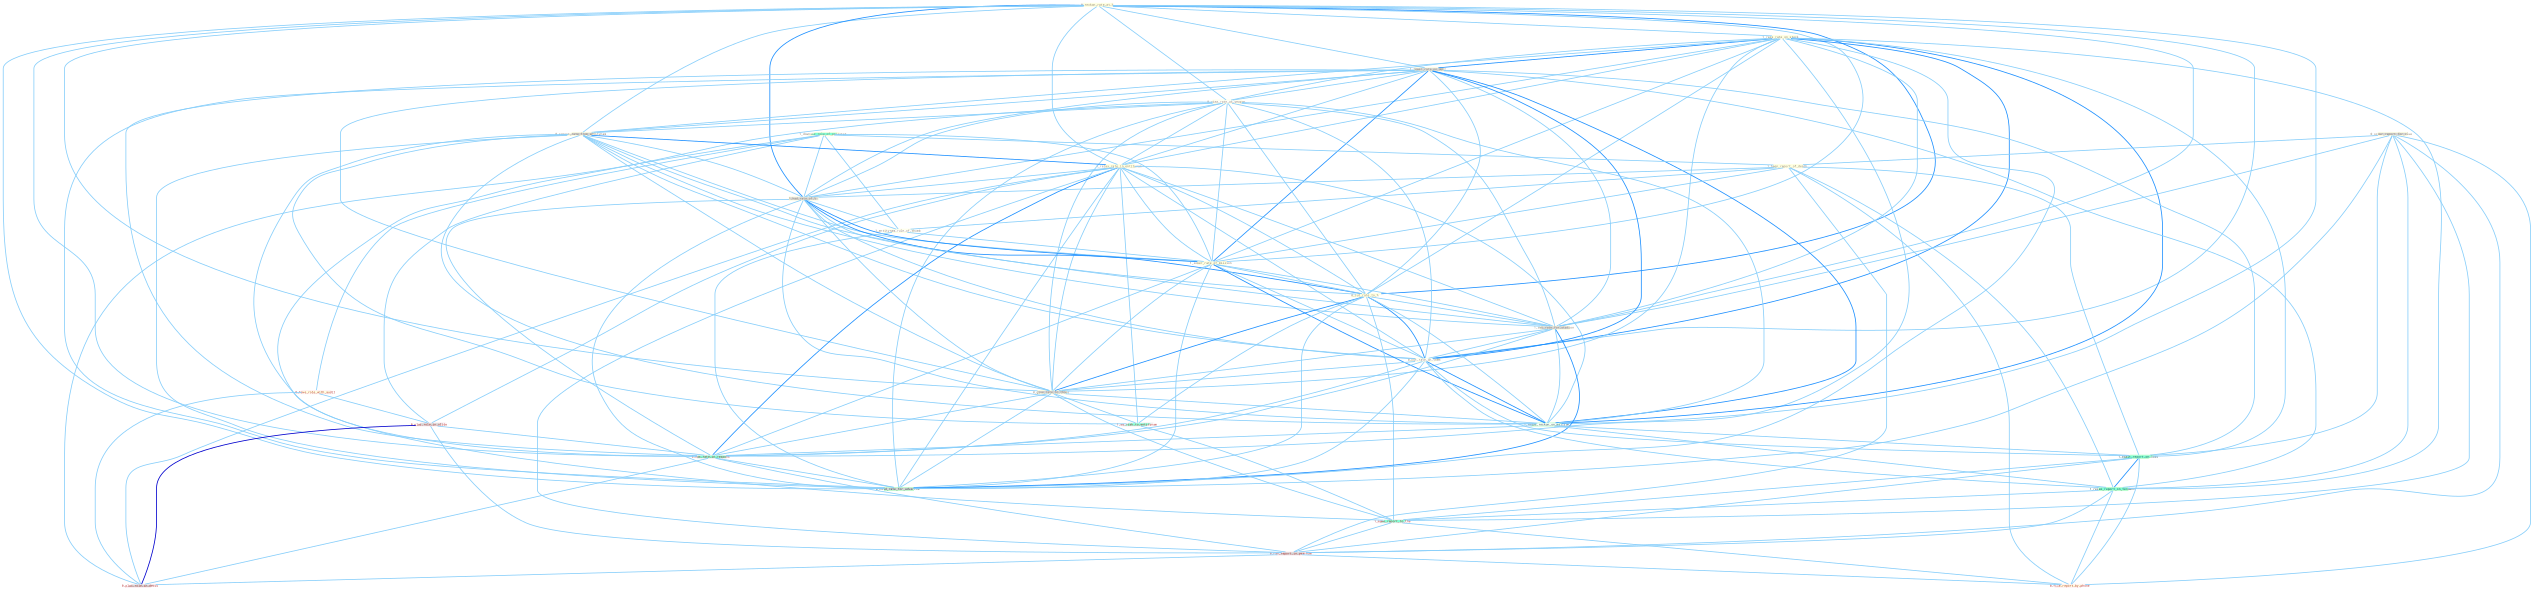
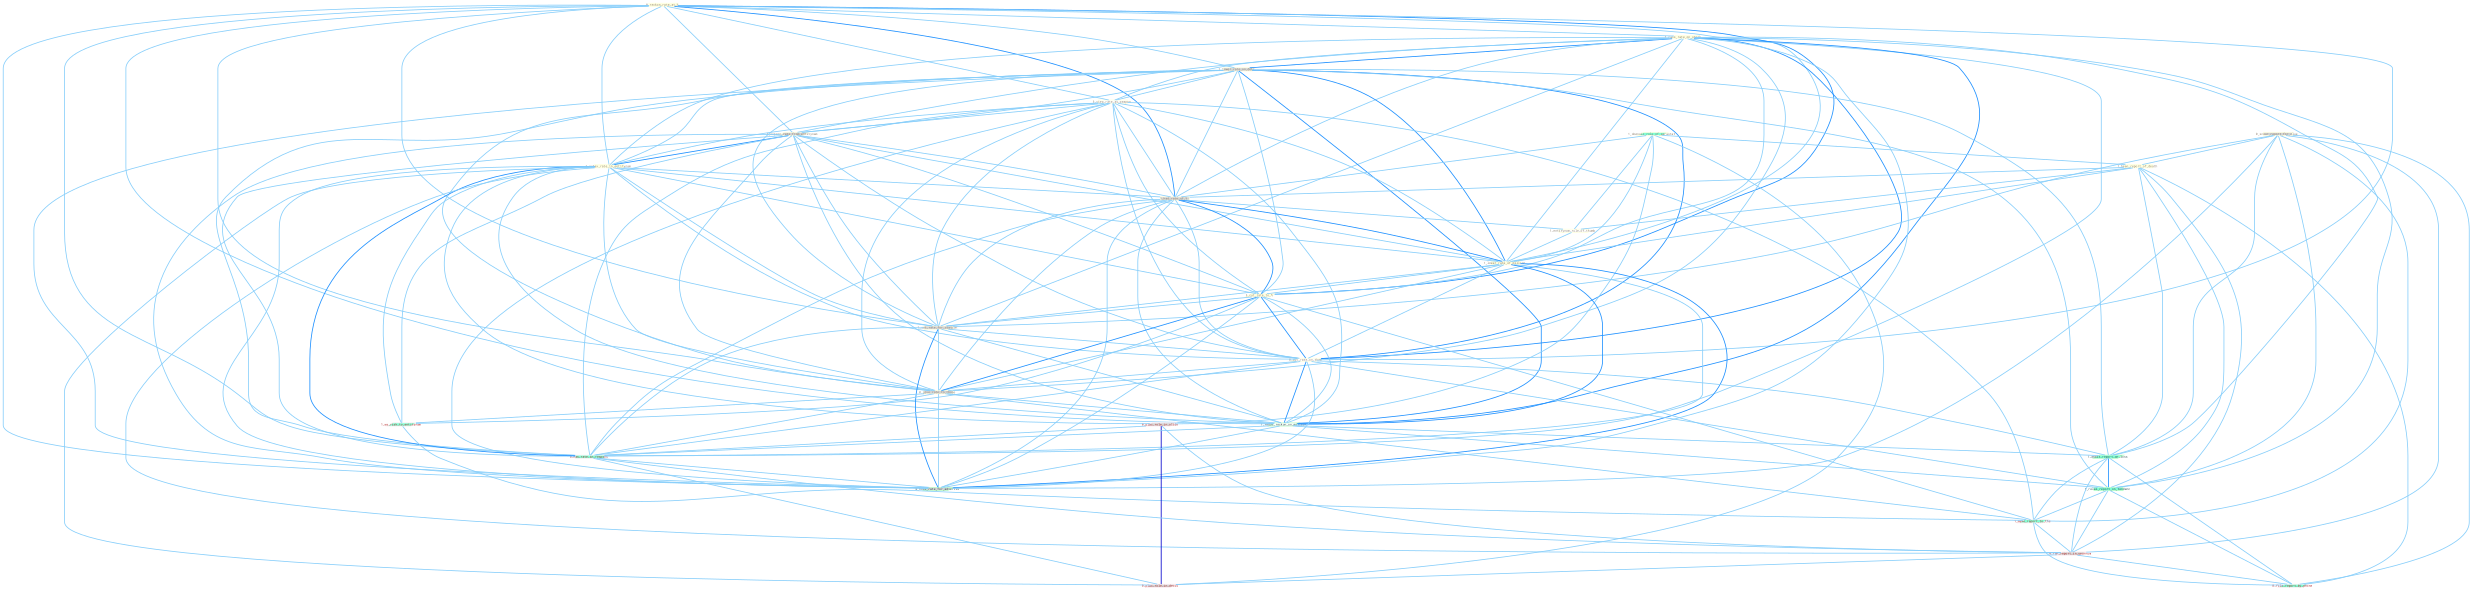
edge "0_view_rate_as_weapon" -- "0_eas_rate_in_respons": added
edge "1_entitynam_rule_of_thumb" -- "0_hold_rate_for_advertis": now "1_reduc_reckon_on_million" -- "0_hold_rate_for_advertis"
node "0_have_role_with_audit": removed
edge "1_lower_rate_of_million" -- "0_hold_rate_for_advertis": color #87cefa -> #1e90ff
node "0_hold_rate_for_advertis": shape box -> parallelogram
node "0_file_report_by_phone": fillcolor lightyellow -> aquamarine
